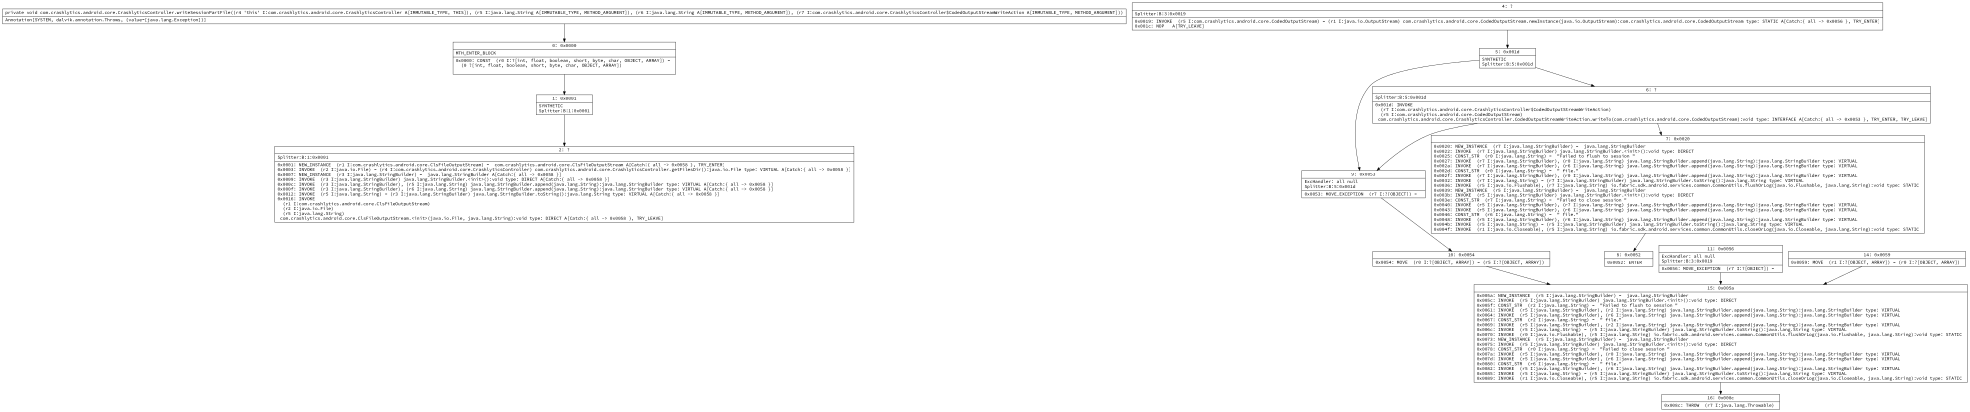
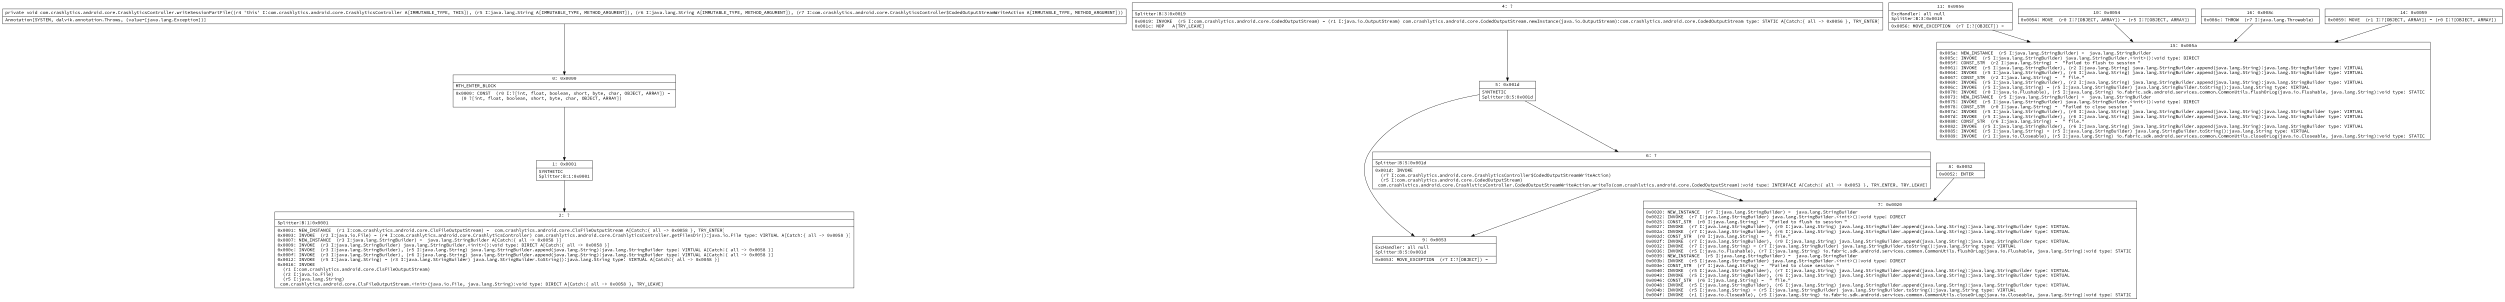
edge "9: 0x0053" -> "10: 0x0054": removed
edge "7: 0x0020" -> "8: 0x0052": reversed
edge "15: 0x005a" -> "16: 0x008c": reversed
